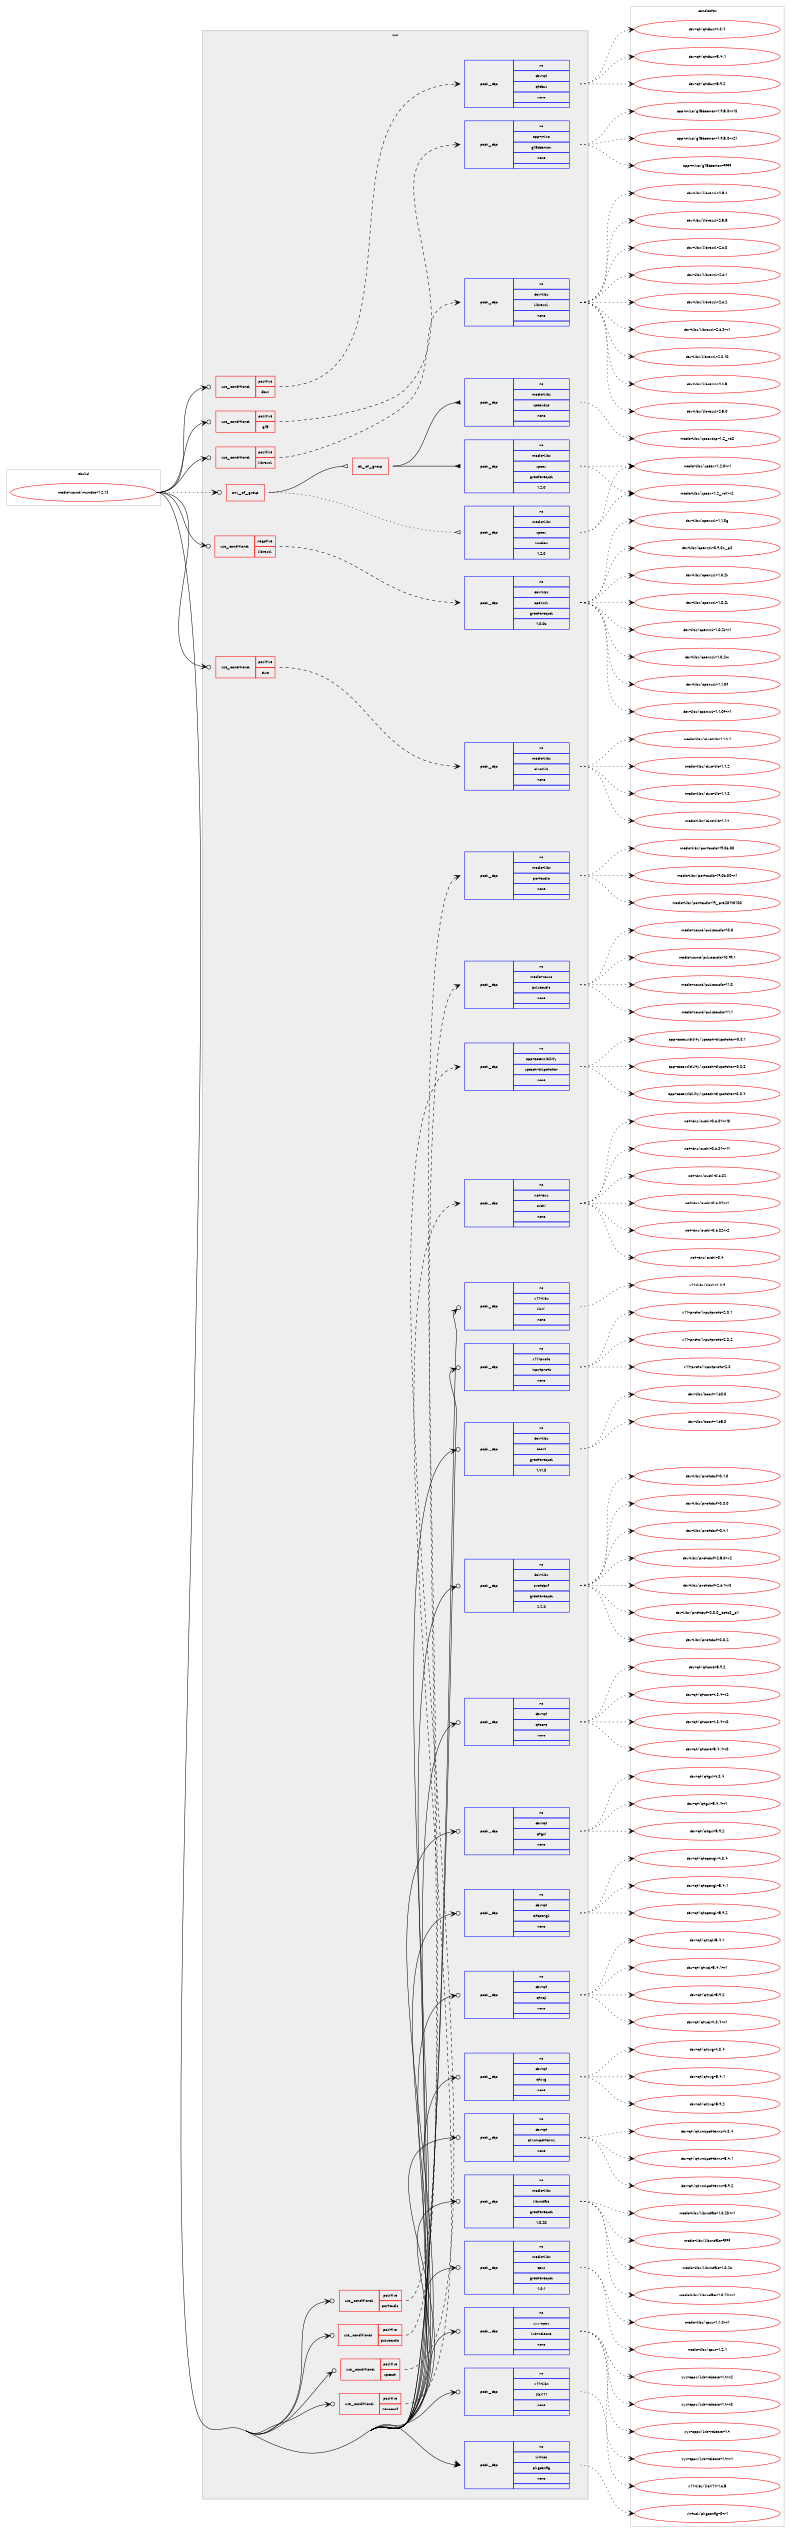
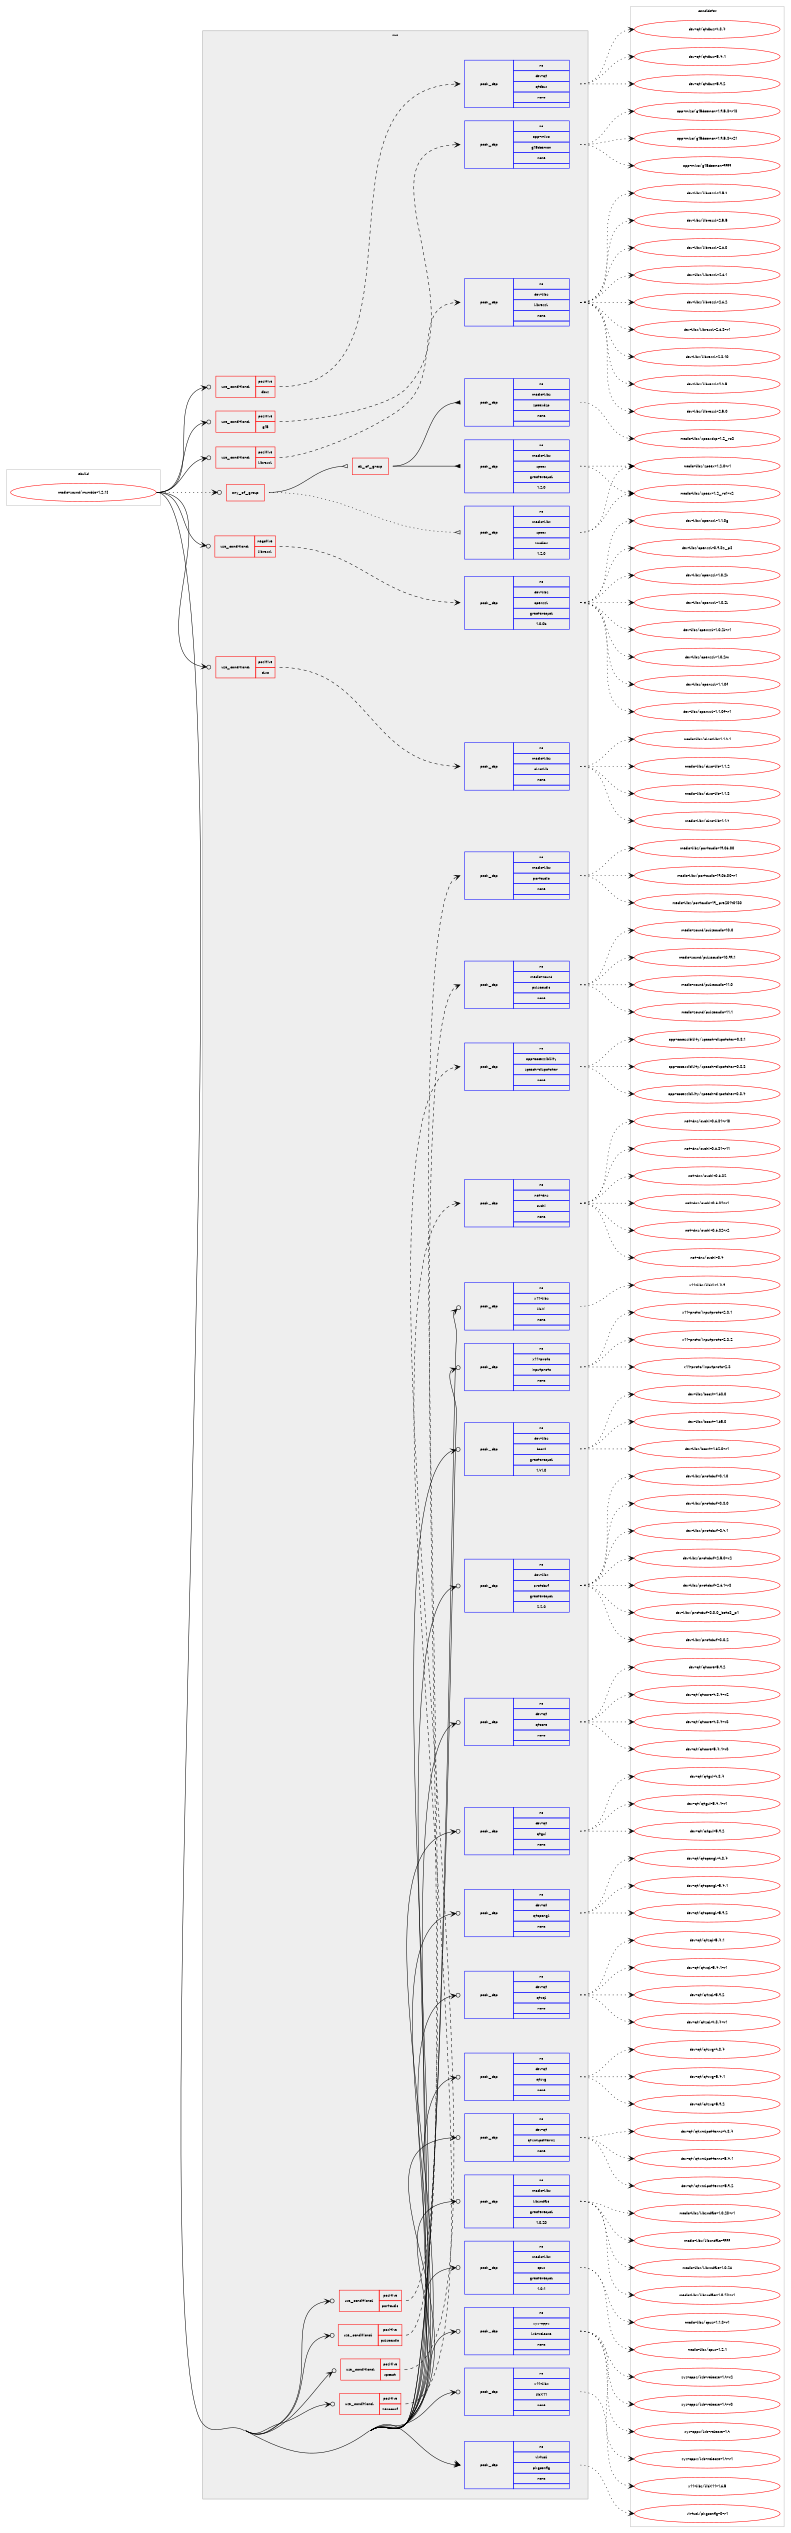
node "dev-libs/boost-1.62.0-r1": added
